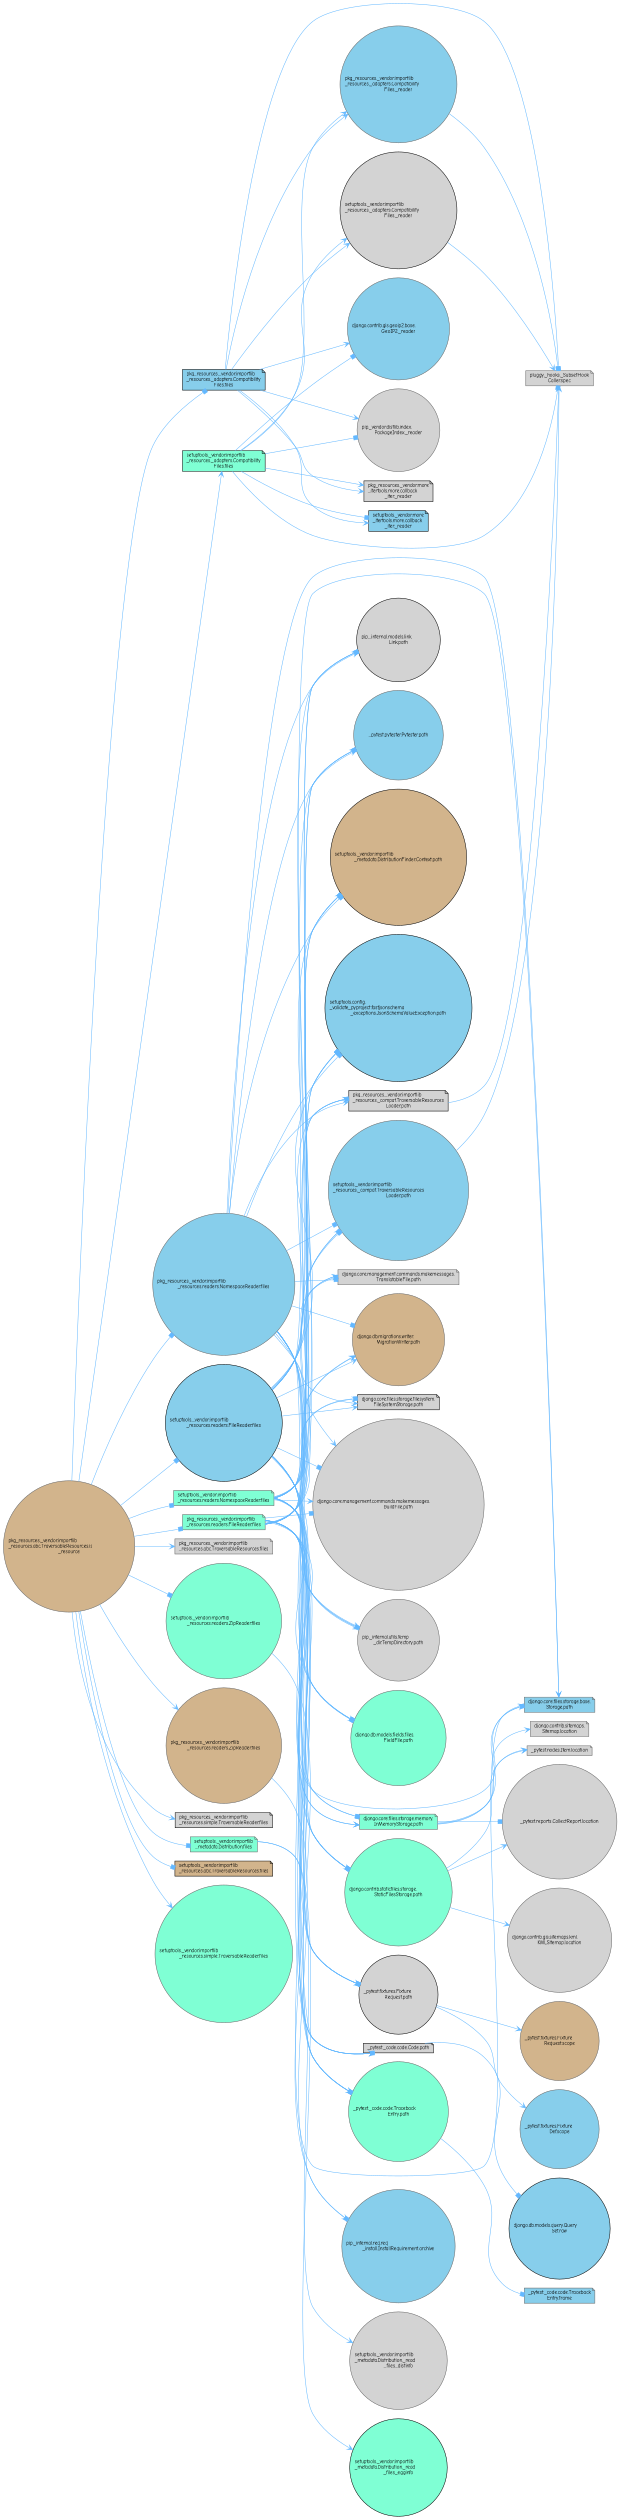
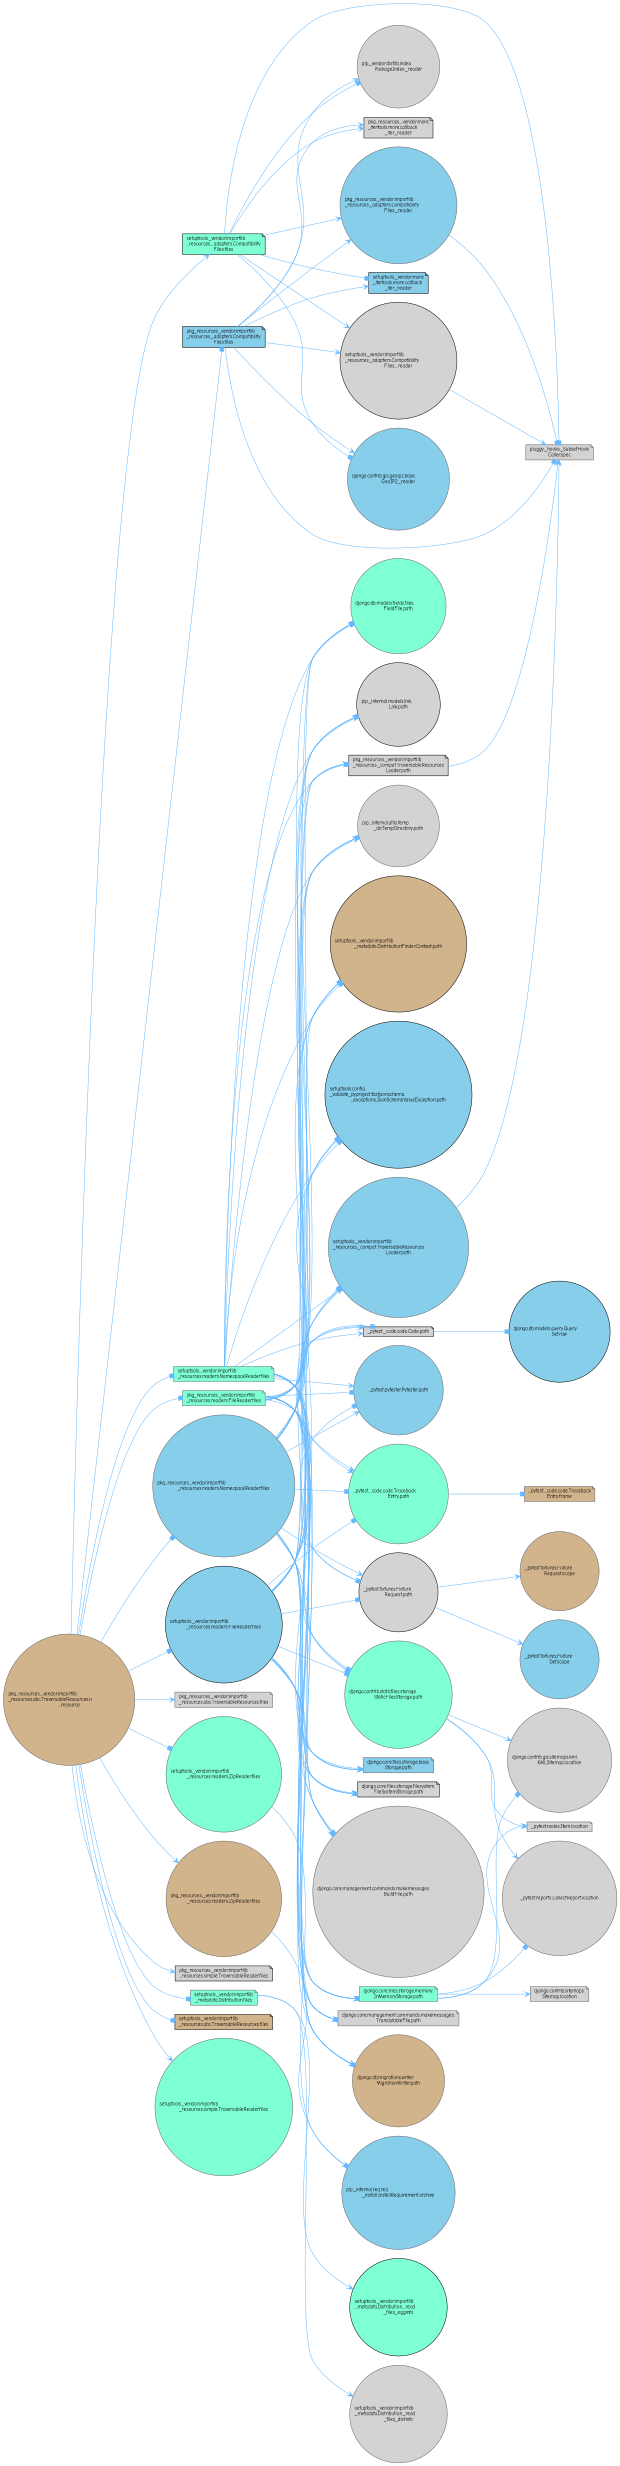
edge "django.core.files.storage.memory. InMemoryStorage.path" -> "django.core.files.storage.base. Storage.path": now "django.core.files.storage.memory. InMemoryStorage.path" -> "django.contrib.gis.sitemaps.kml. KMLSitemap.location"
node "_pytest._code.code.Traceback Entry.frame": fillcolor skyblue -> tan
